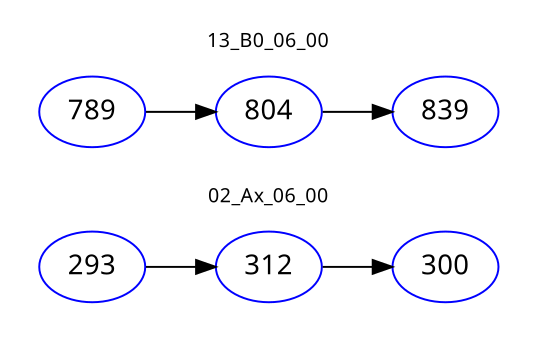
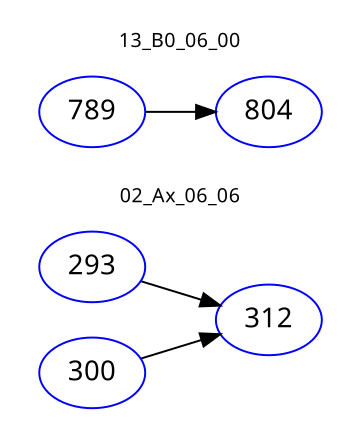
node "839": removed
cluster "02_Ax_06_00": label "02_Ax_06_00" -> "02_Ax_06_06"
edge "312" -> "300": reversed
